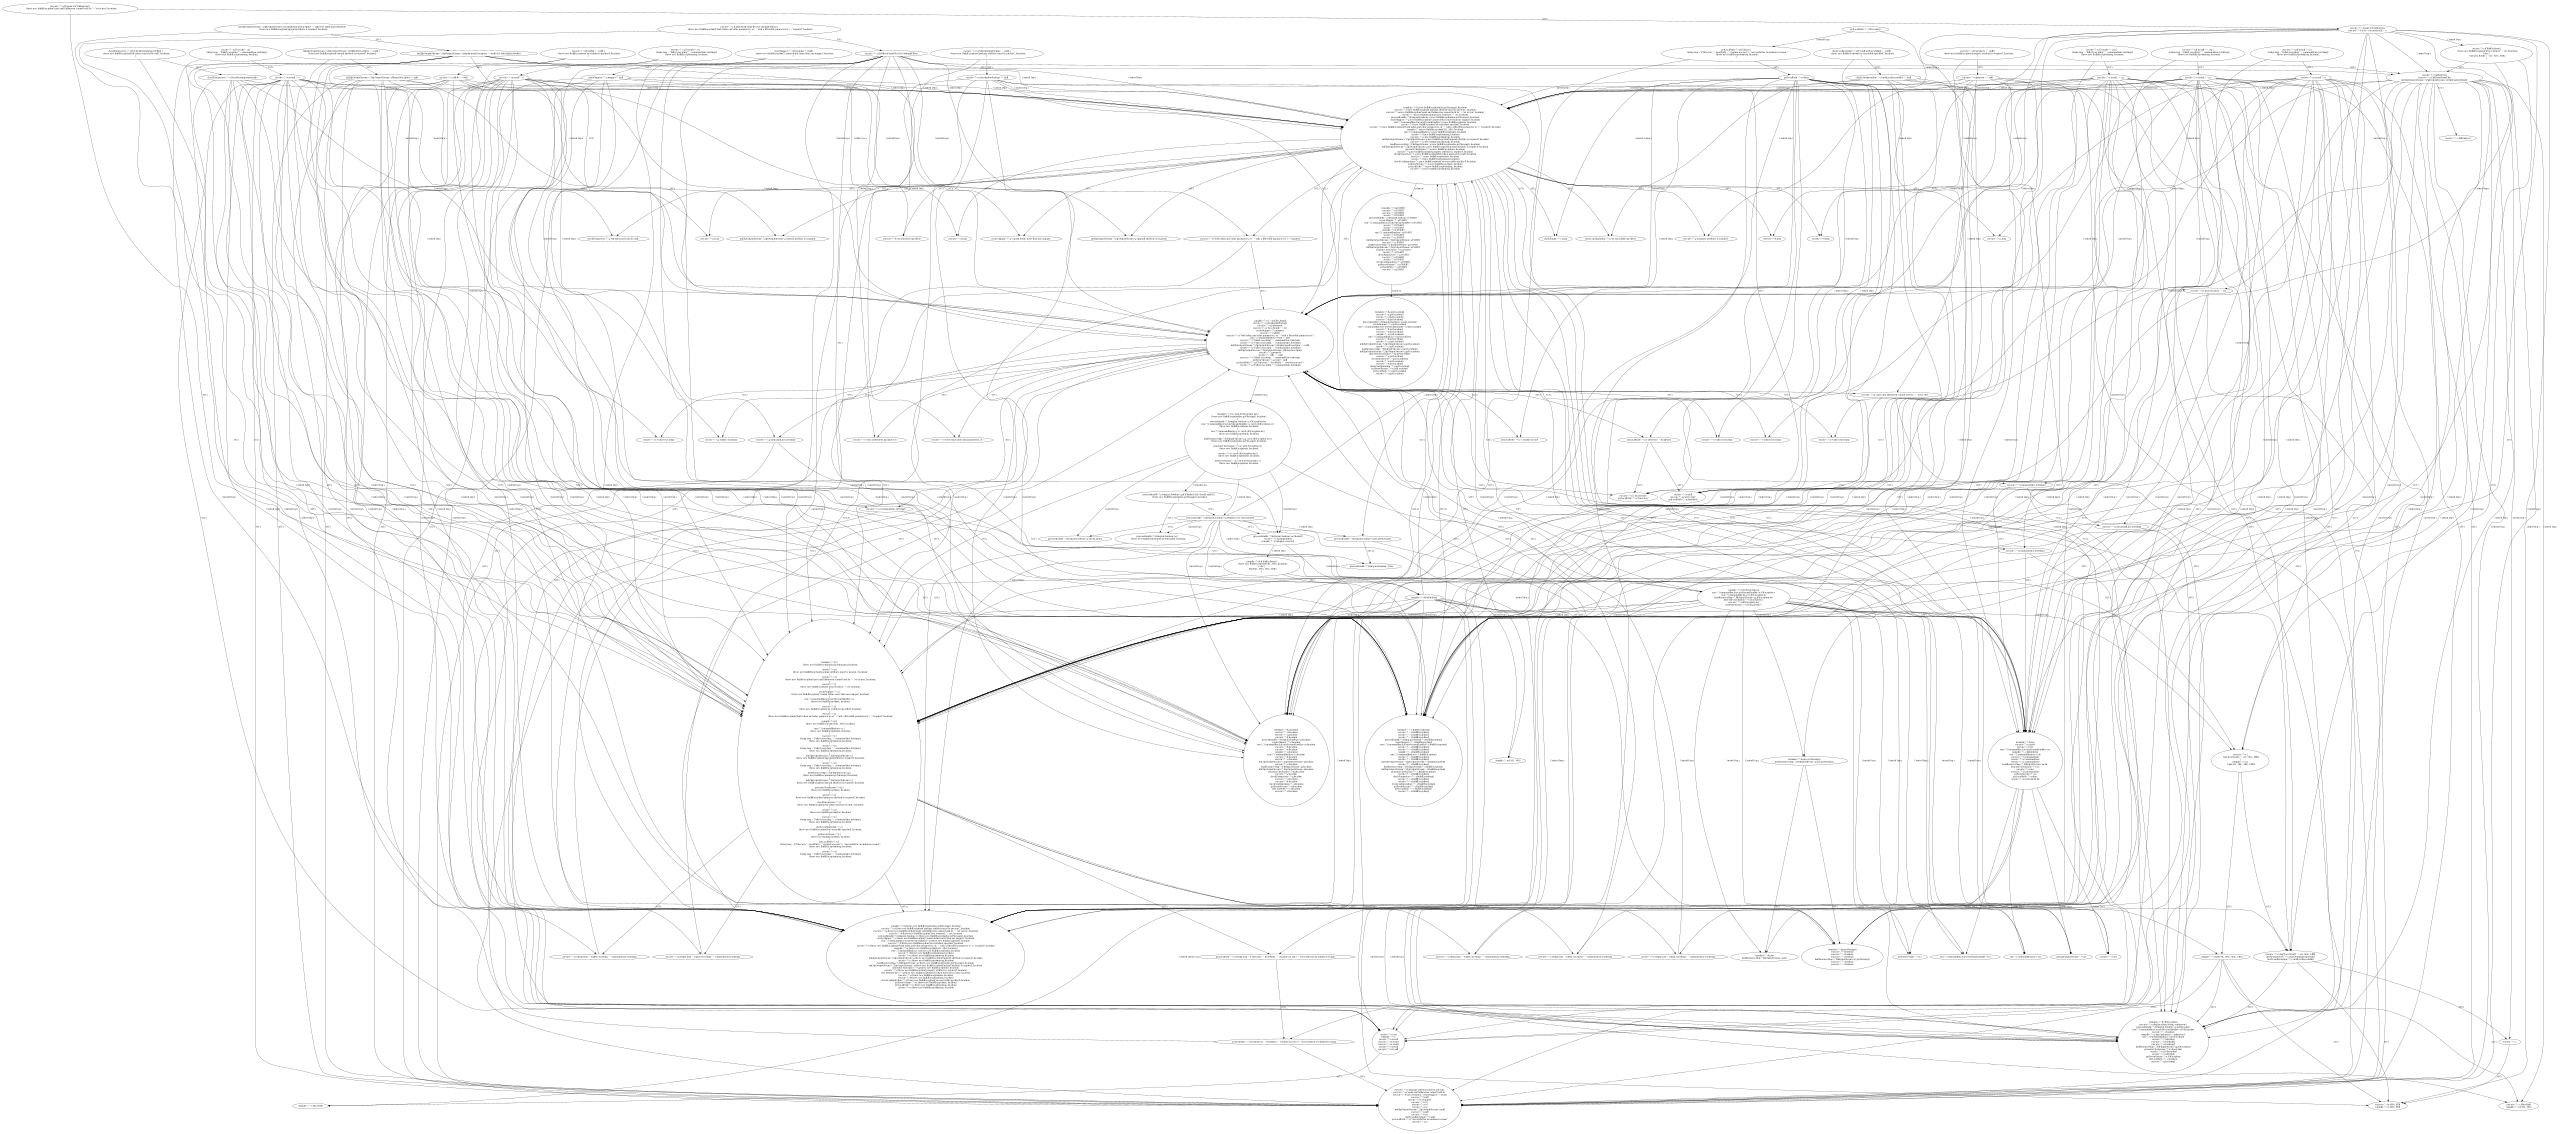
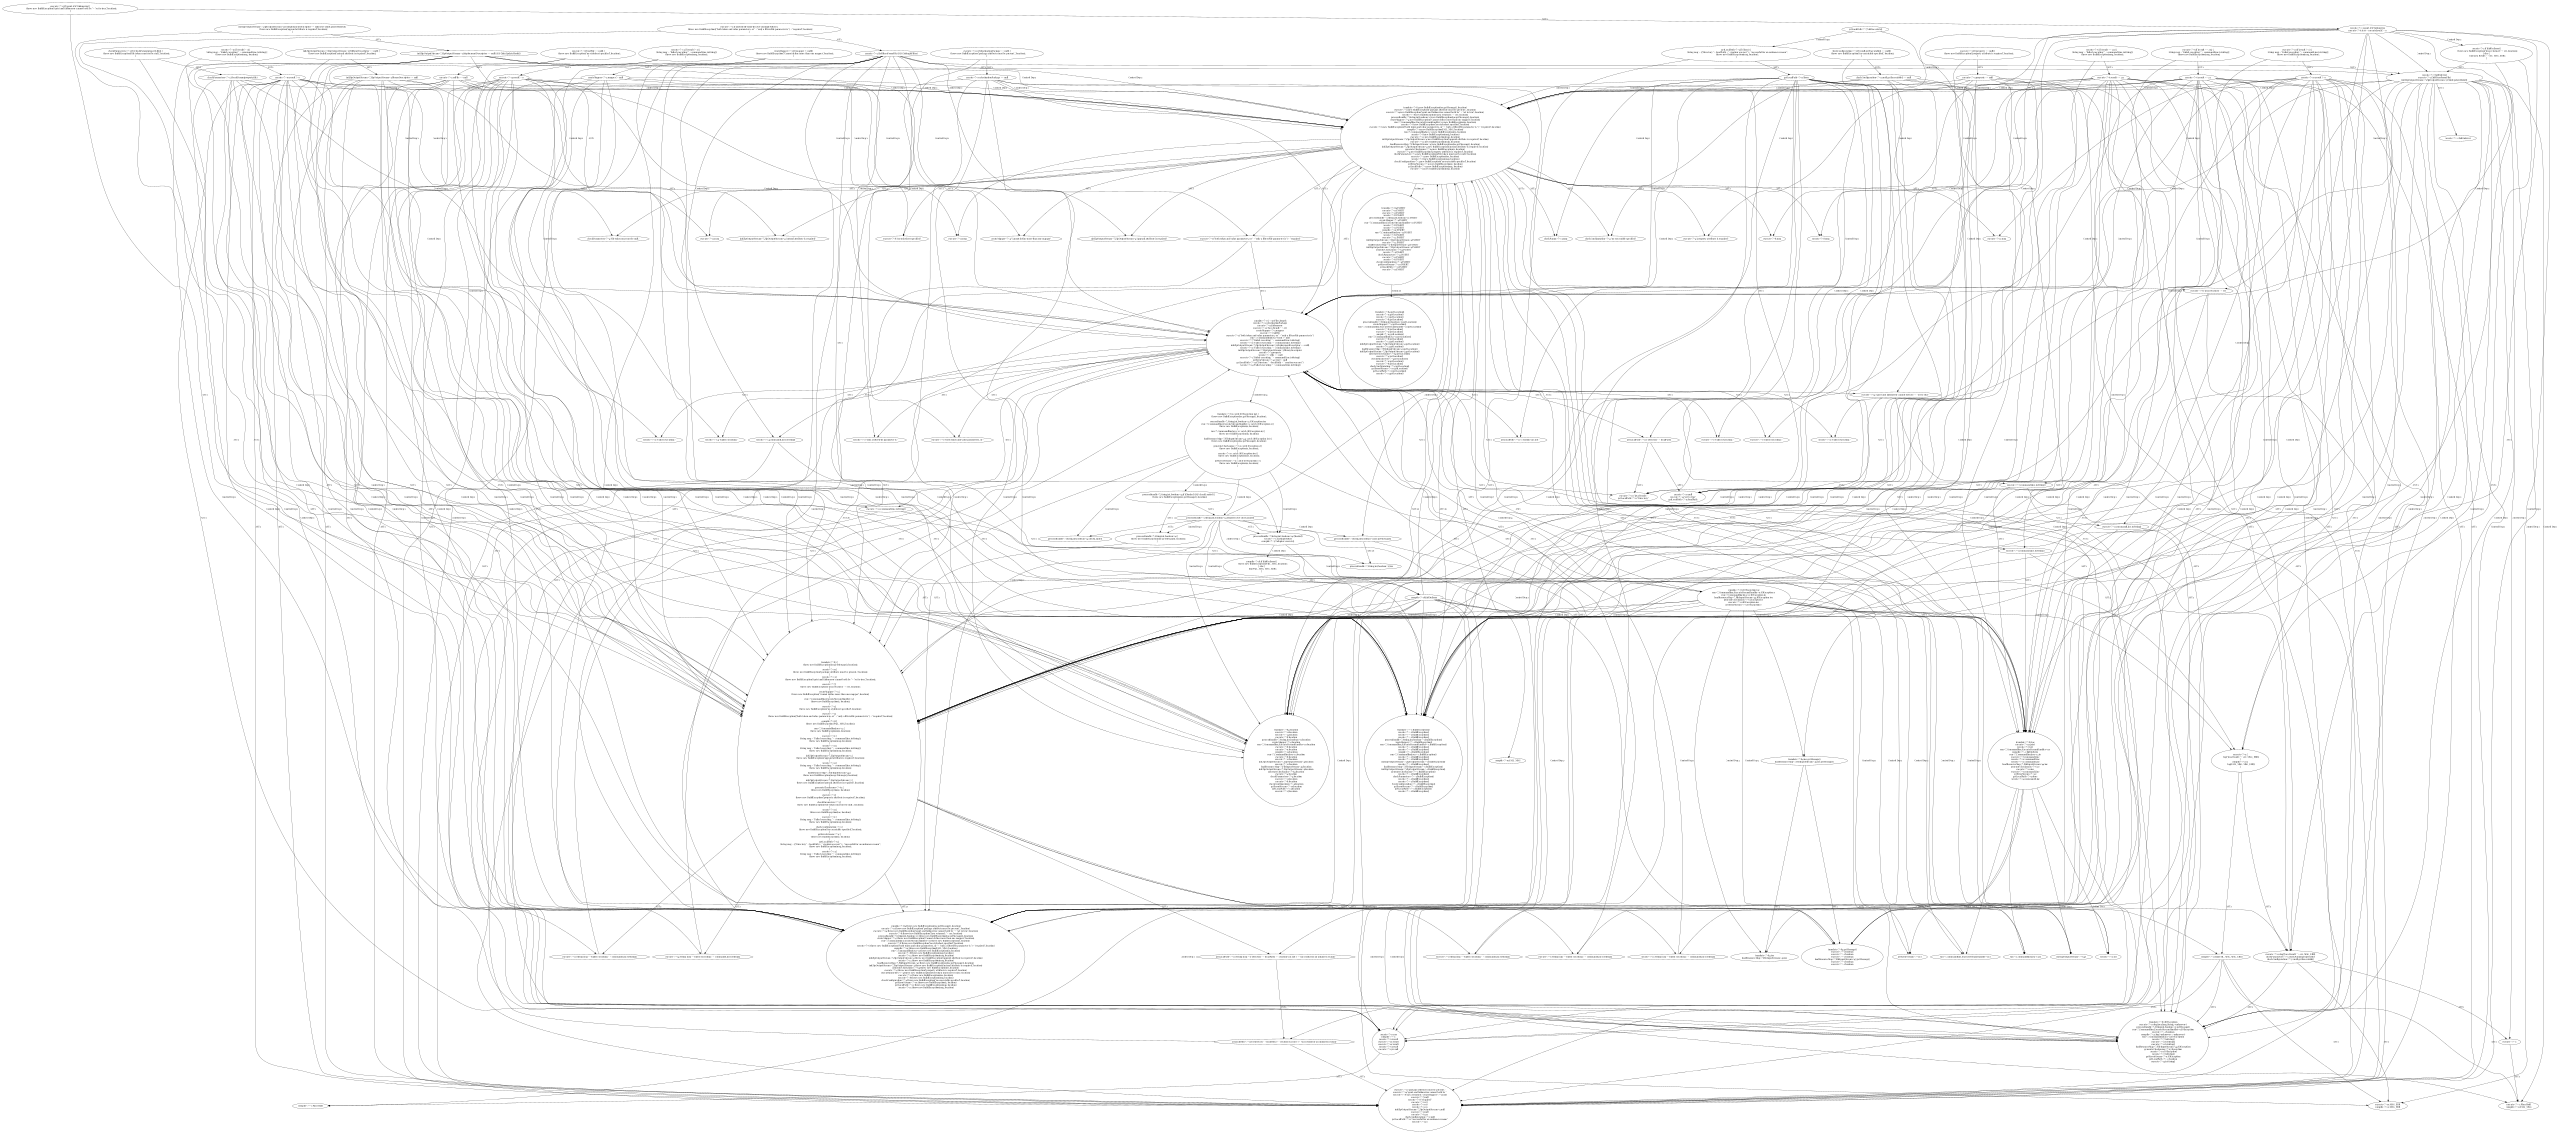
node "getLocalPath#?#7:!dir.exists()": label "getLocalPath#?#7:!dir.exists()" -> "getLocalPath#?#7:!define.exists()"
edge "execute#?#13:result != 0" -> "execute#?#15:msg": label "Define Use:2" -> "Control Dep:1"
edge "getLocalPath#?#9:!done" -> "checkParam#?#13:msg": label "Control Action:1" -> "Control Dep:1"
edge "execute#?#13:result != 0" -> "execute#?#14:commandLine.toString()": now "execute#?#5:(!isFiltersFromFile) && (!isSingleFilter)" -> "execute#?#14:commandLine.toString()"
edge "compile#?#18:failOnError" -> "compile#?#19:FAIL_MSG": removed, label "Control Dep:1"
edge "compile#?#18:failOnError" -> "compile#?#-1:PlaceHold": label "Control Define:1" -> "Control Dep:1"
edge "execute#?#-1:" -> "execute#?#10:MSG_ERR compile#?#21:MSG_ERR": now "execute#?#-1:" -> "execute#?#-1:PlaceHold compile#?#21:FAIL_MSG"
